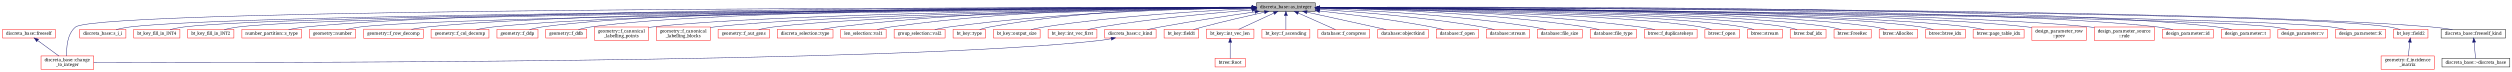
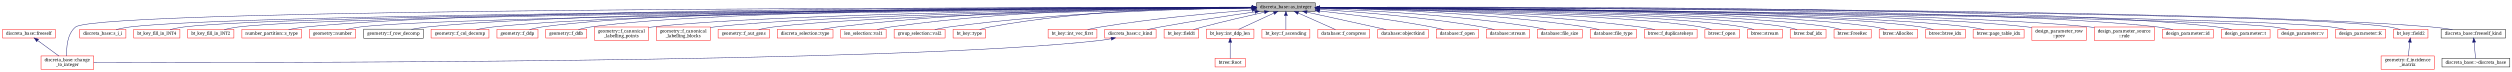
node "geometry::f_row_decomp": color red -> black
node "bt_key::output_size": removed
node "bt_key::int_vec_len": label "bt_key::int_vec_len" -> "bt_key::int_ddp_len"
